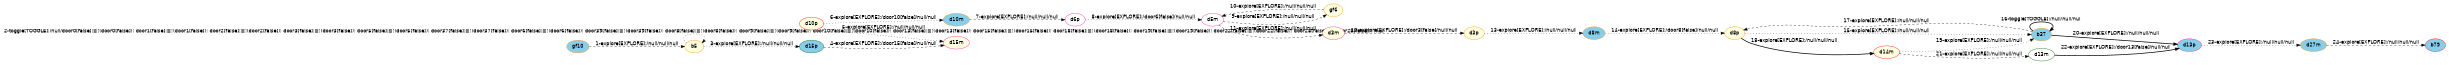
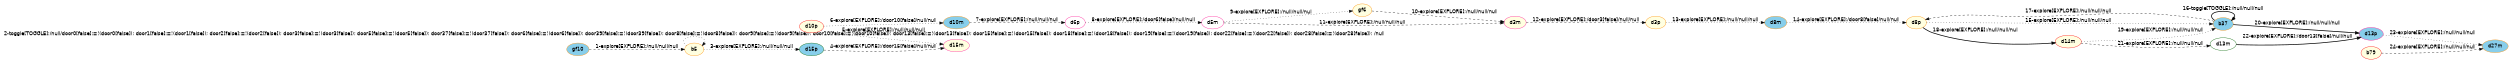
edge "gf6" -> "d5m": now "gf6" -> "d3m"
edge "d5m" -> "gf6": style dashed -> dotted
edge "d27m" -> "b79": reversed
node "b79": fillcolor skyblue -> lightyellow
